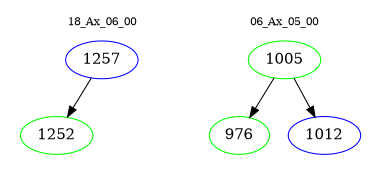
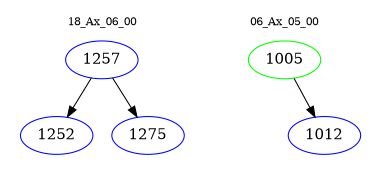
node "1252": color green -> blue
node "1275": added
node "976": removed
